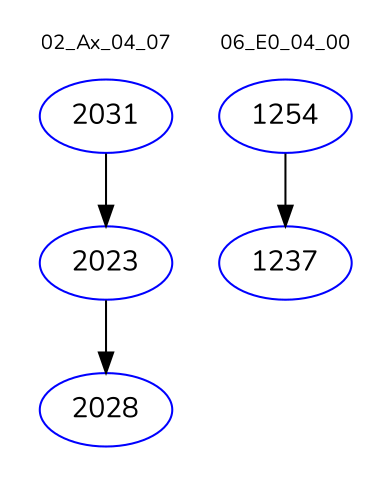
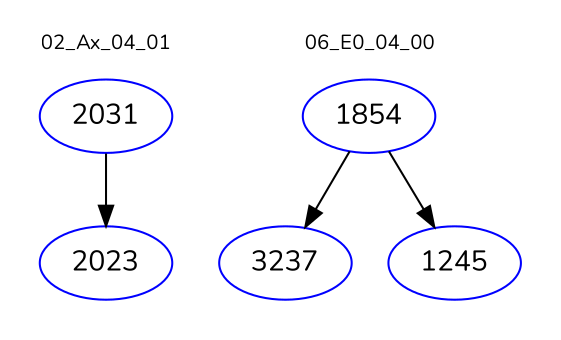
cluster "02_Ax_04_07": label "02_Ax_04_07" -> "02_Ax_04_01"
node "1254": label "1254" -> "1854"
node "1237": label "1237" -> "3237"
node "1245": added
node "2028": removed
